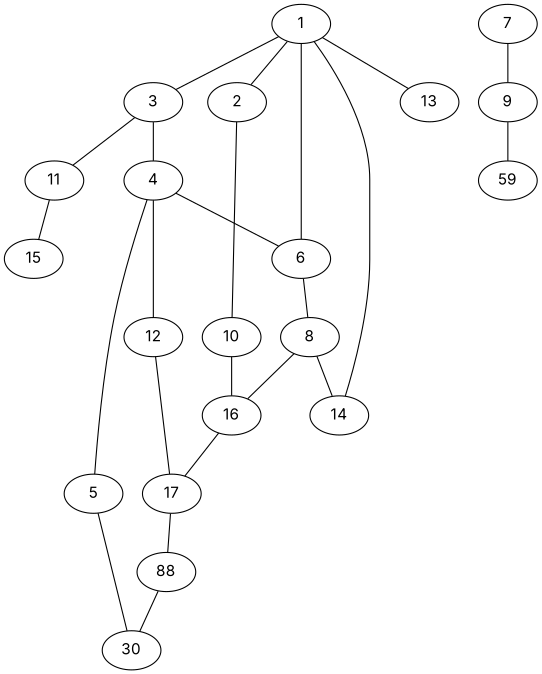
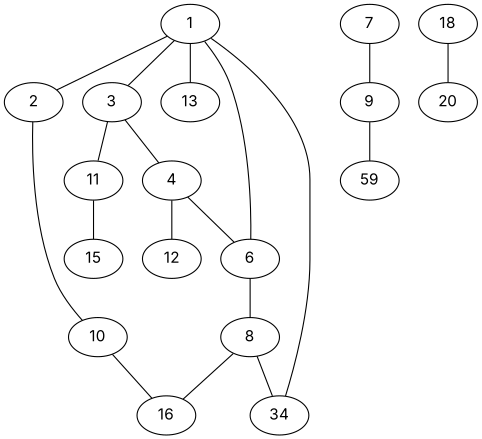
node "14": label "14" -> "34"
node "5": removed
node "17": removed
node "88": label "88" -> "18"
node "30": label "30" -> "20"
